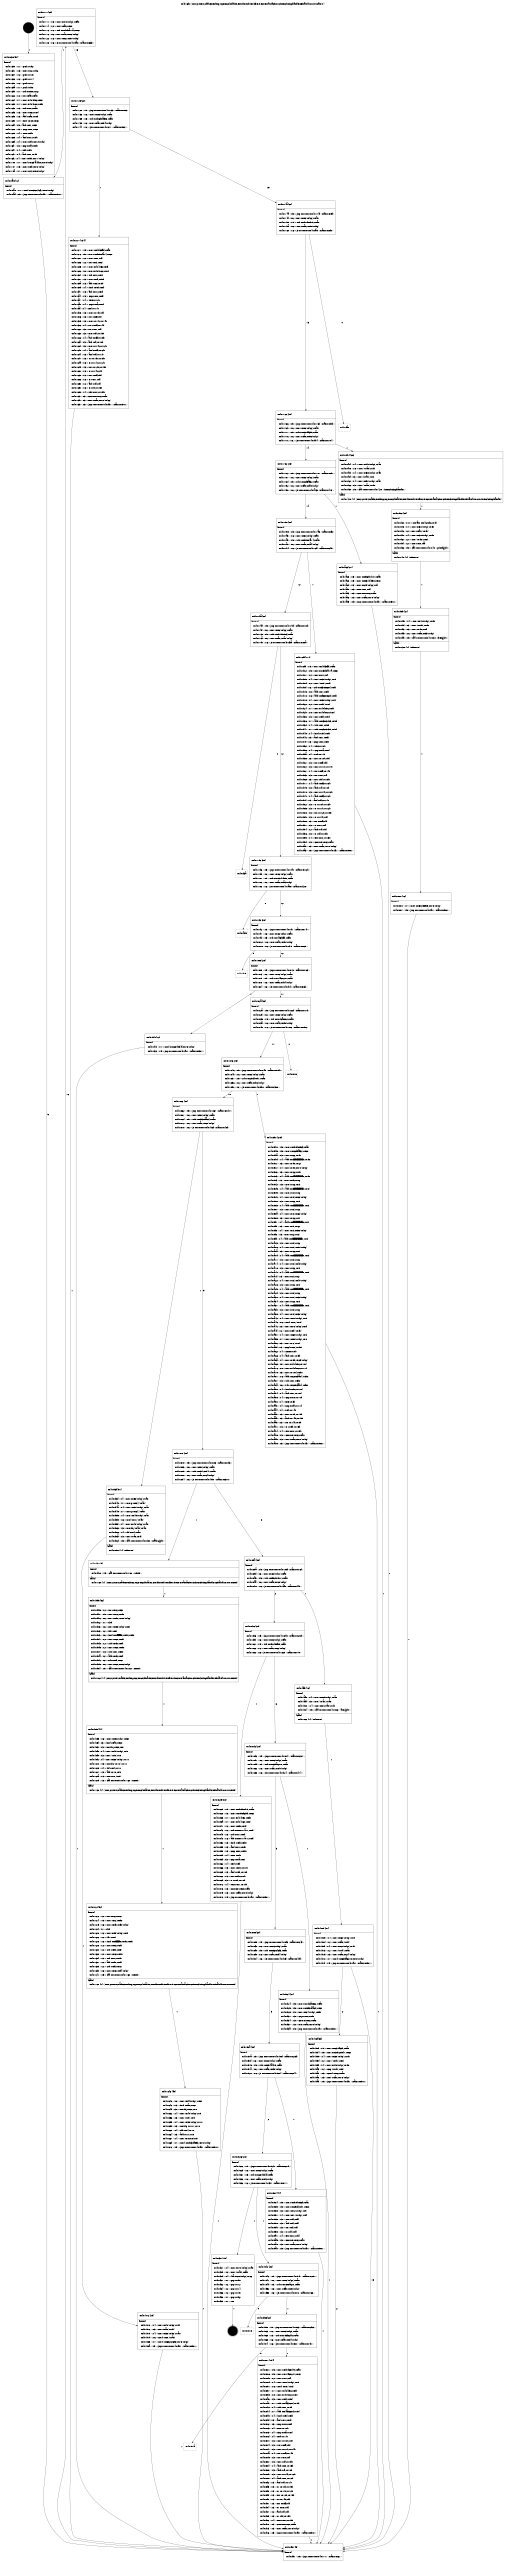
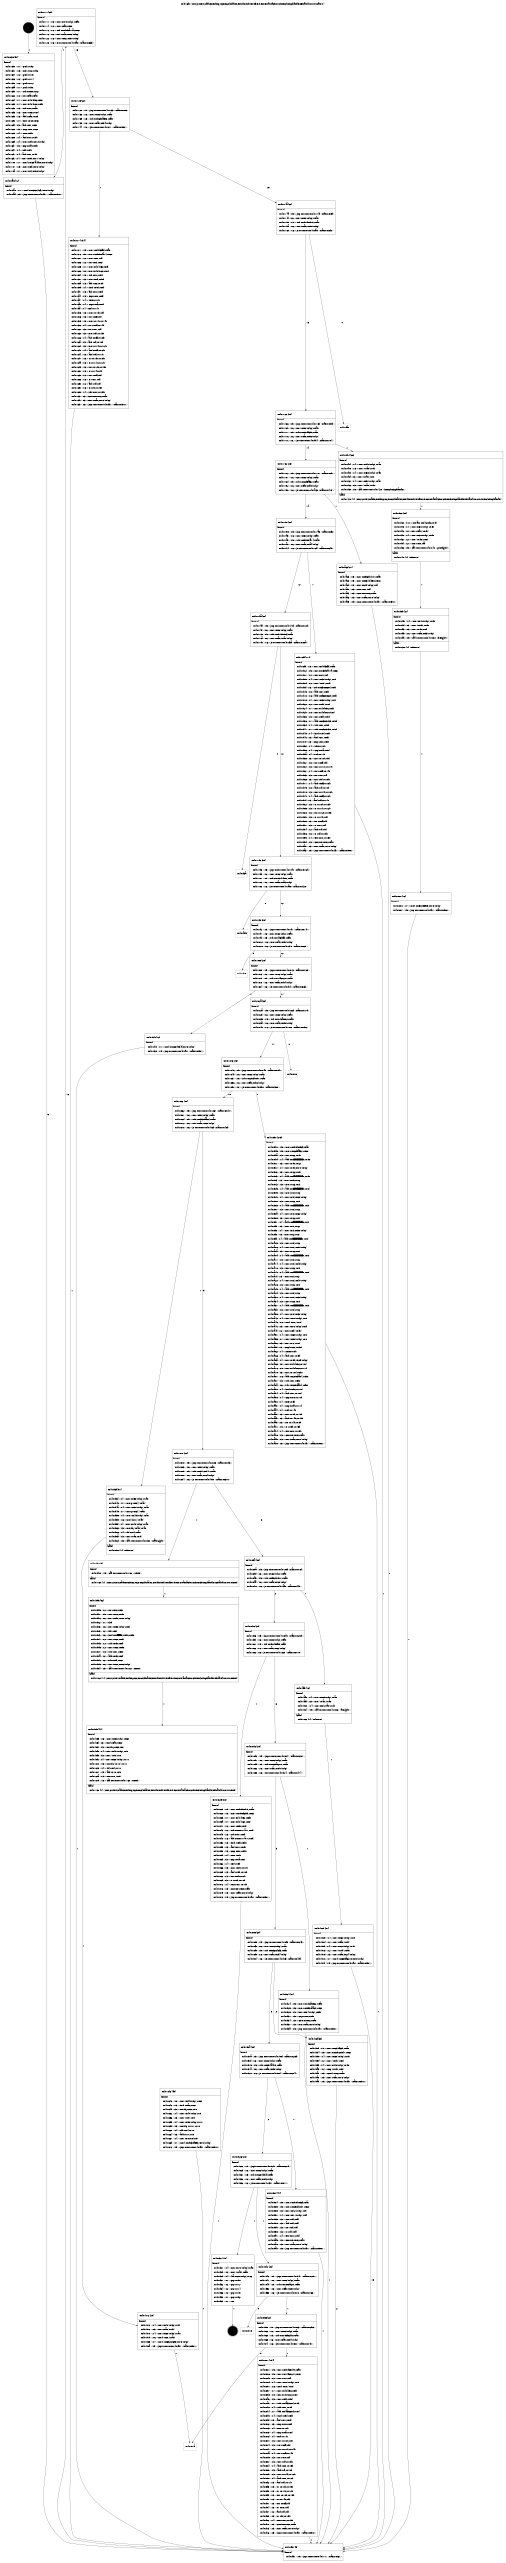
node "0x401c12 [52]": removed
edge "0x401b09 [27]" -> "0x401b8f [33]": now "0x4018ee [28]" -> "0x401b8f [33]"
edge "0x401b72 [29]" -> "0x401fb1 [5]": now "0x401b72 [29]" -> "0x40197a"
